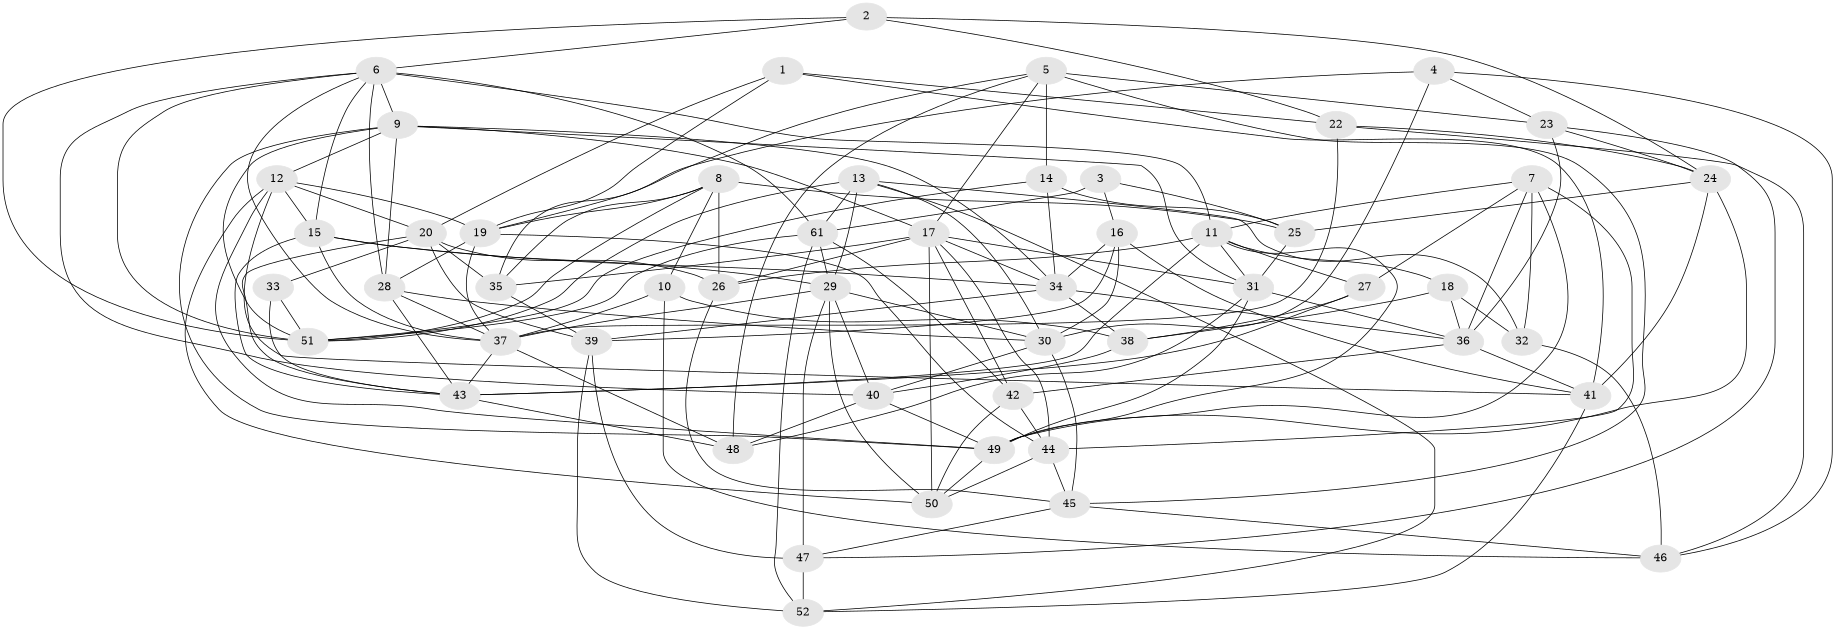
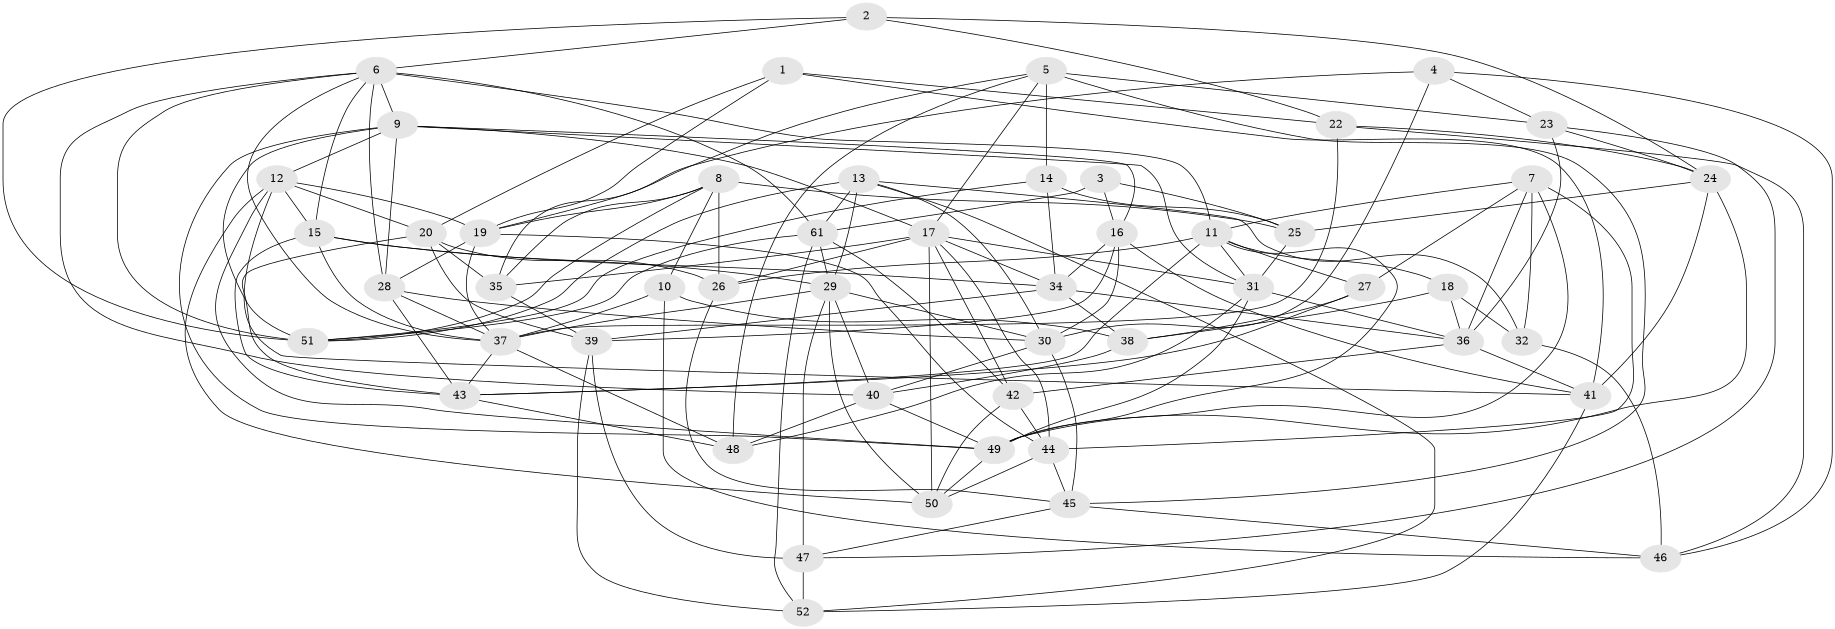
edge "9" -- "34": now "9" -- "16"
node "33": removed
